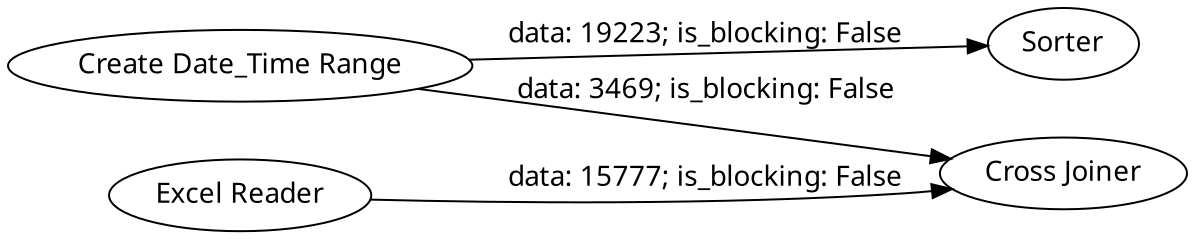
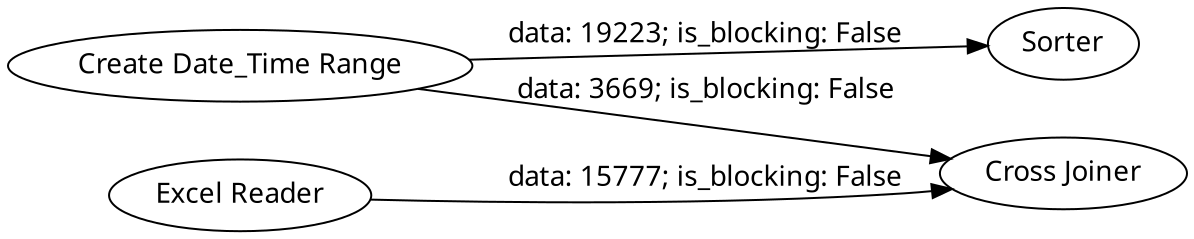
edge "Create Date_Time Range" -> "Cross Joiner": label "data: 3469; is_blocking: False" -> "data: 3669; is_blocking: False"
